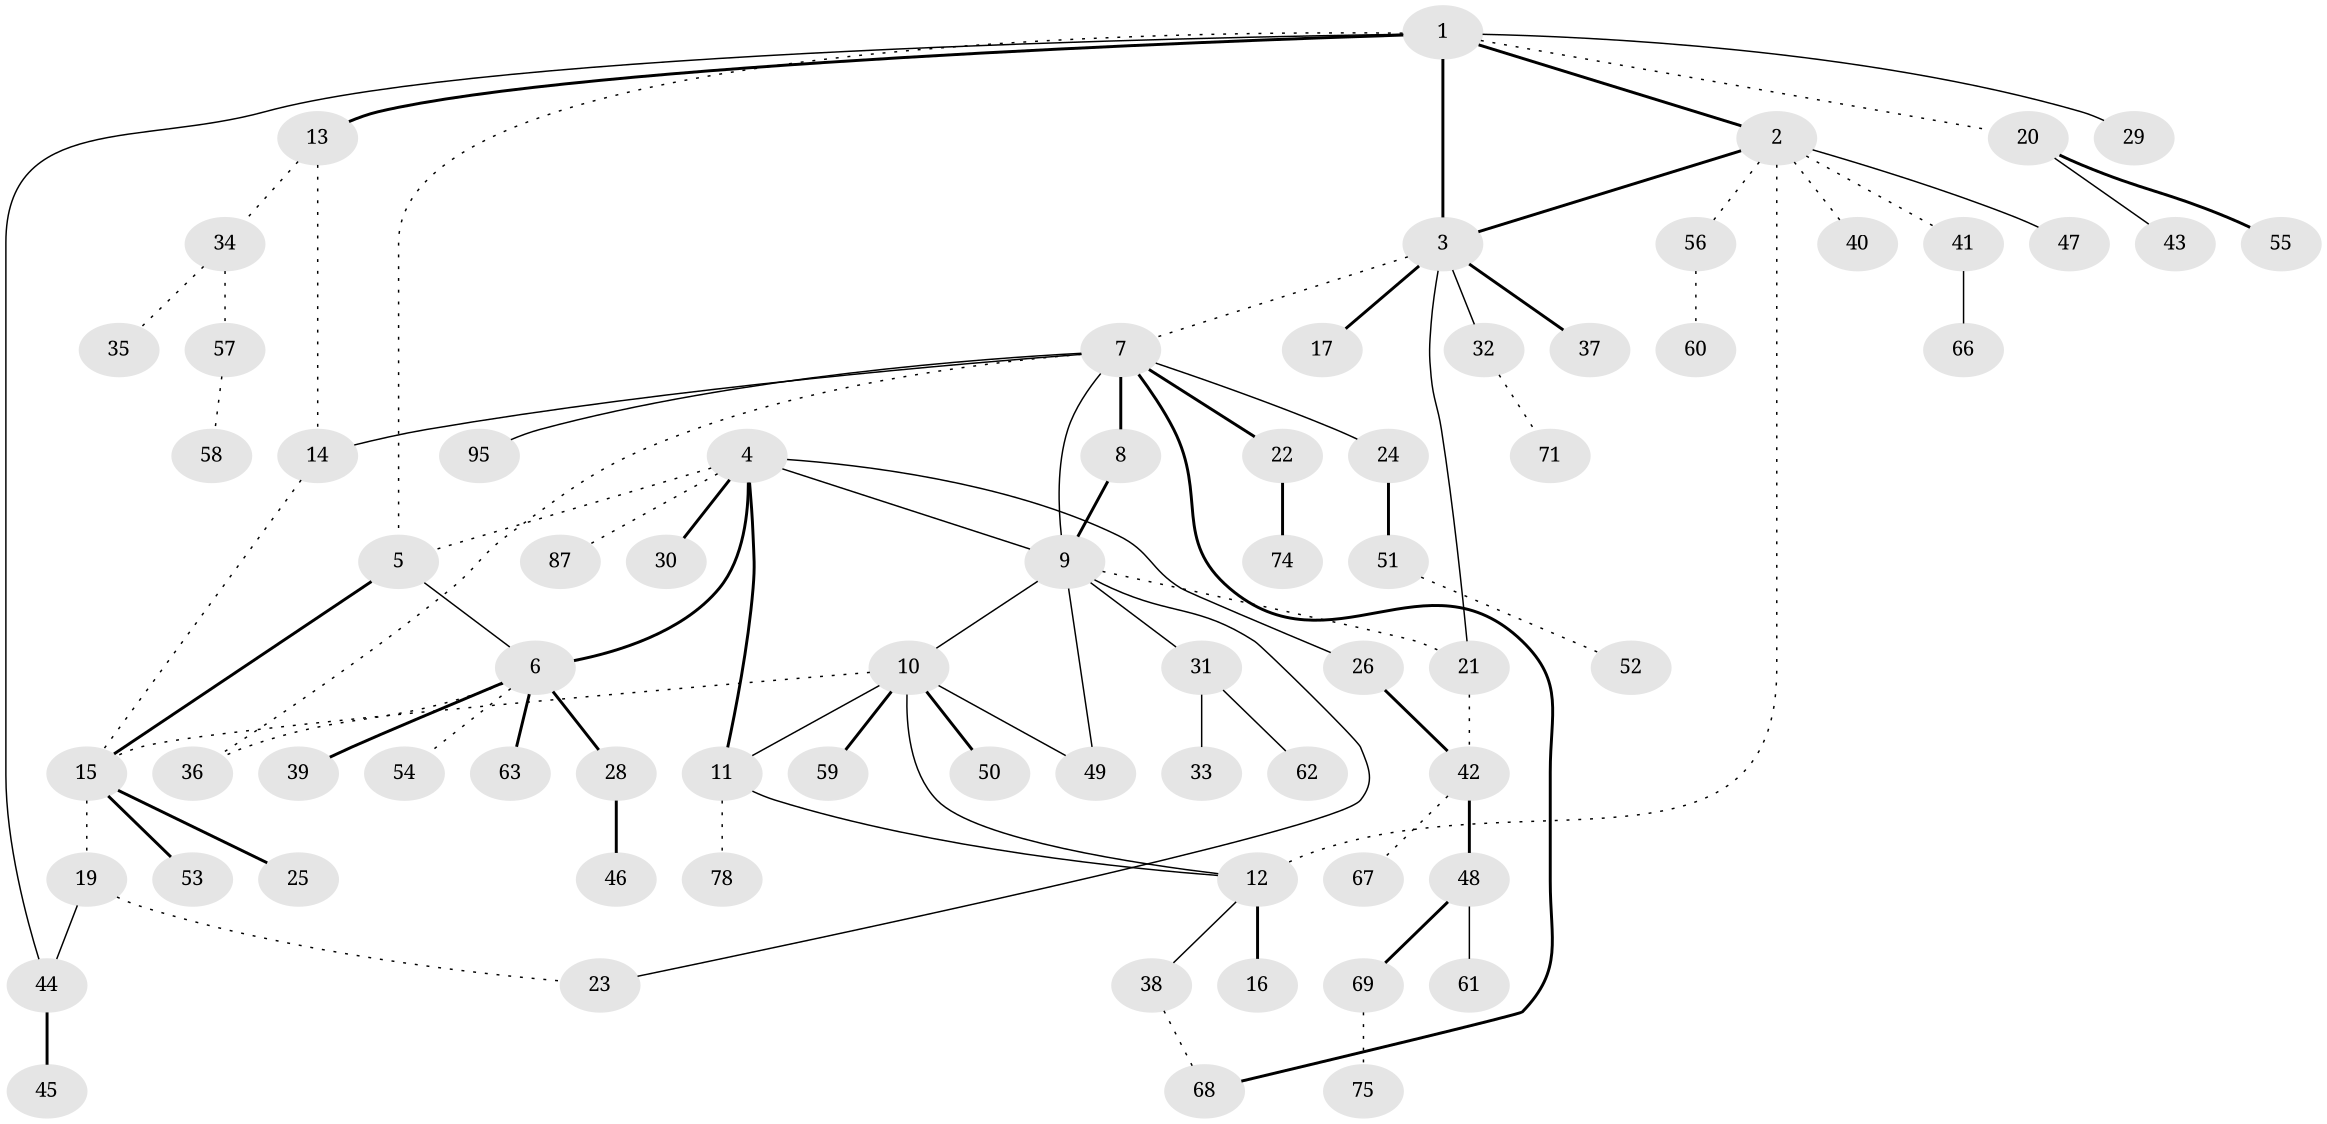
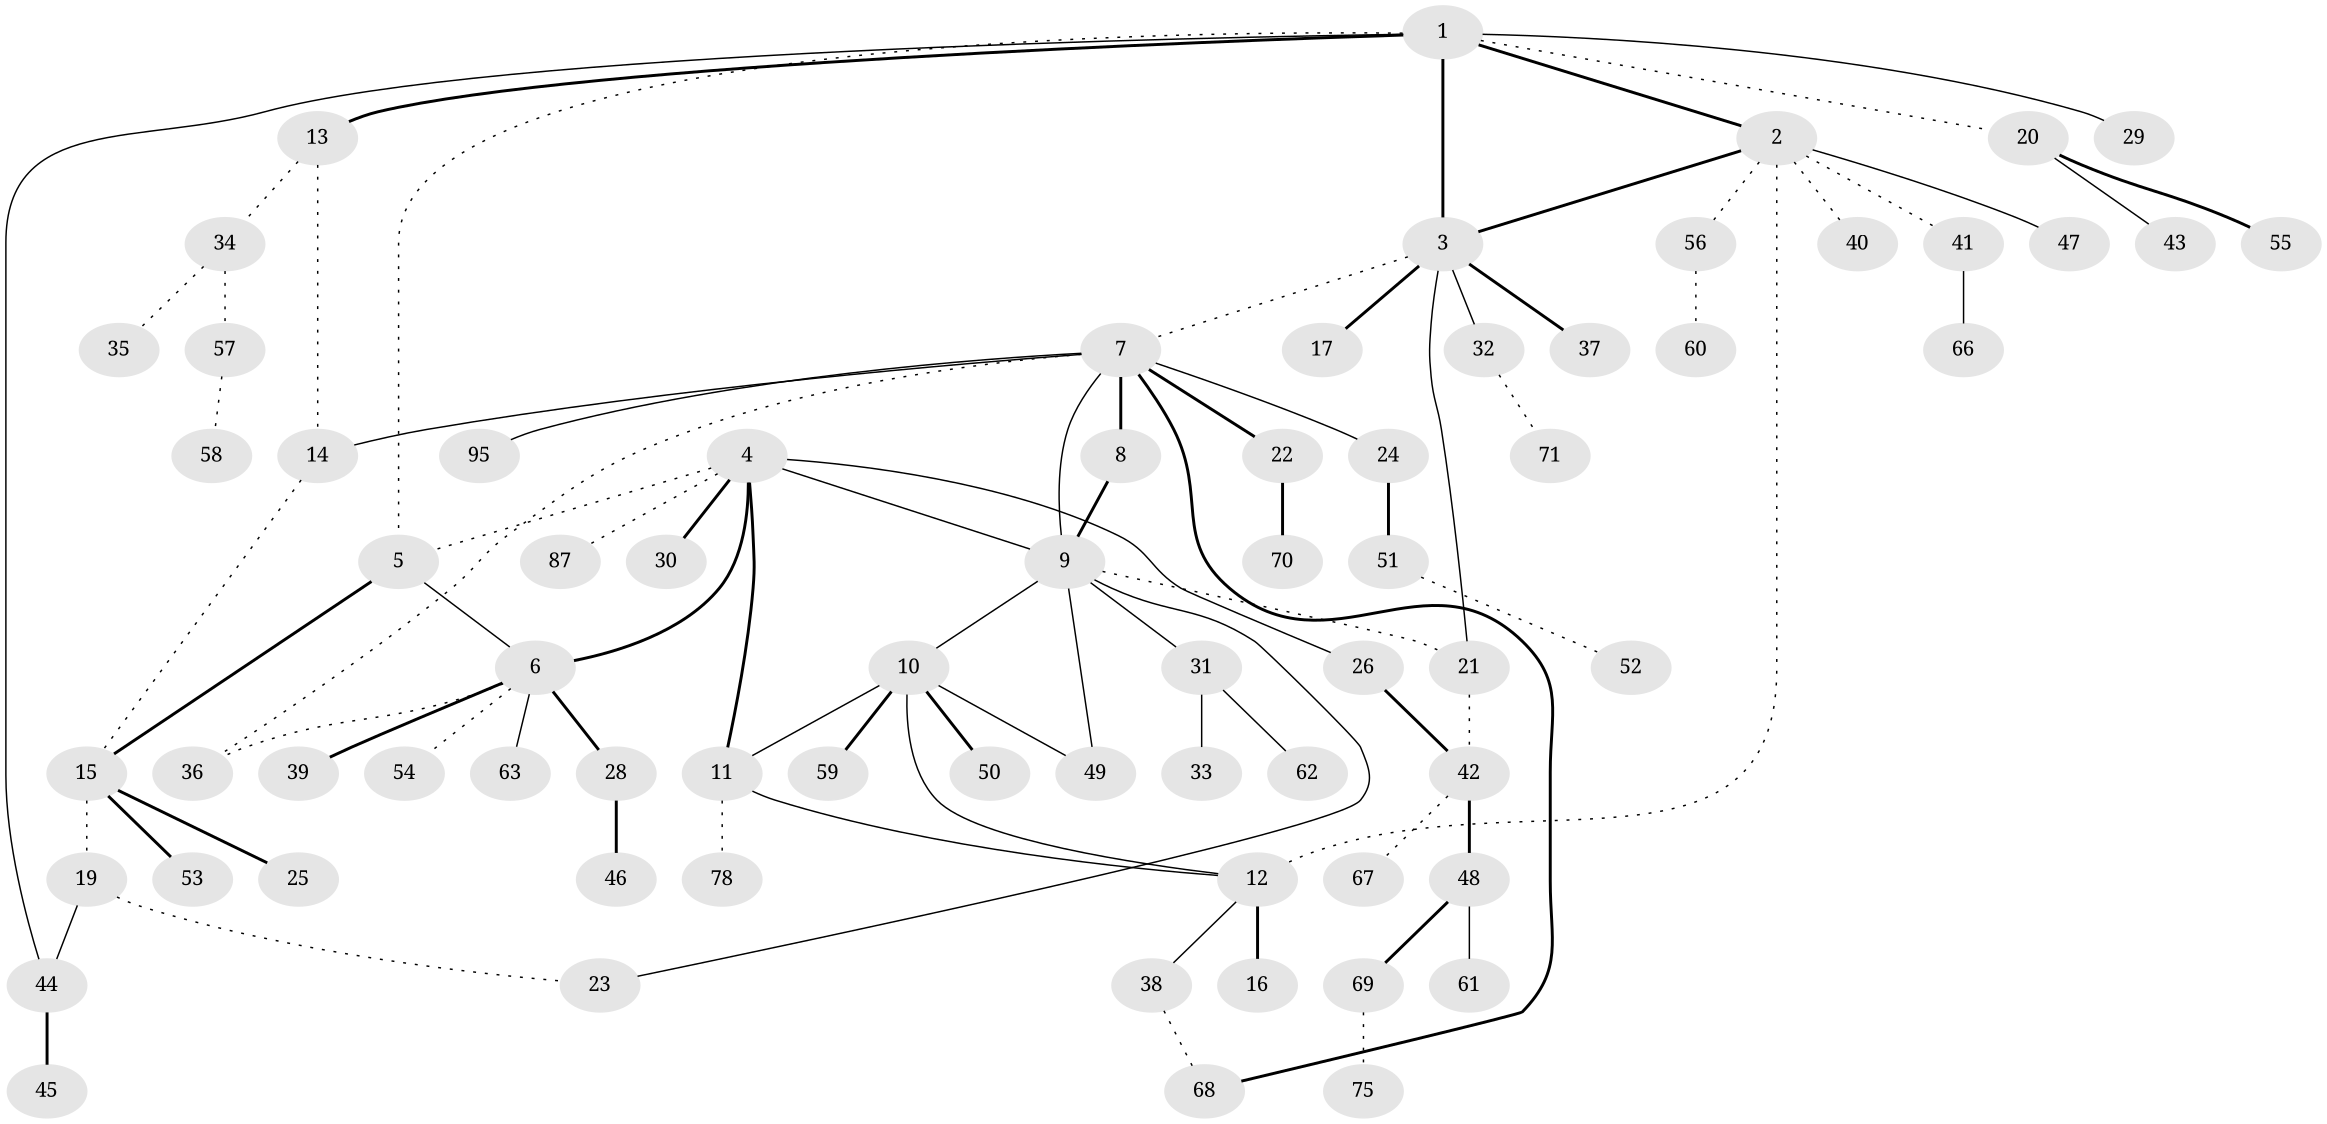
node "74": label "74" -> "70"
edge "10" -- "15": removed
edge "6" -- "63": style bold -> solid
